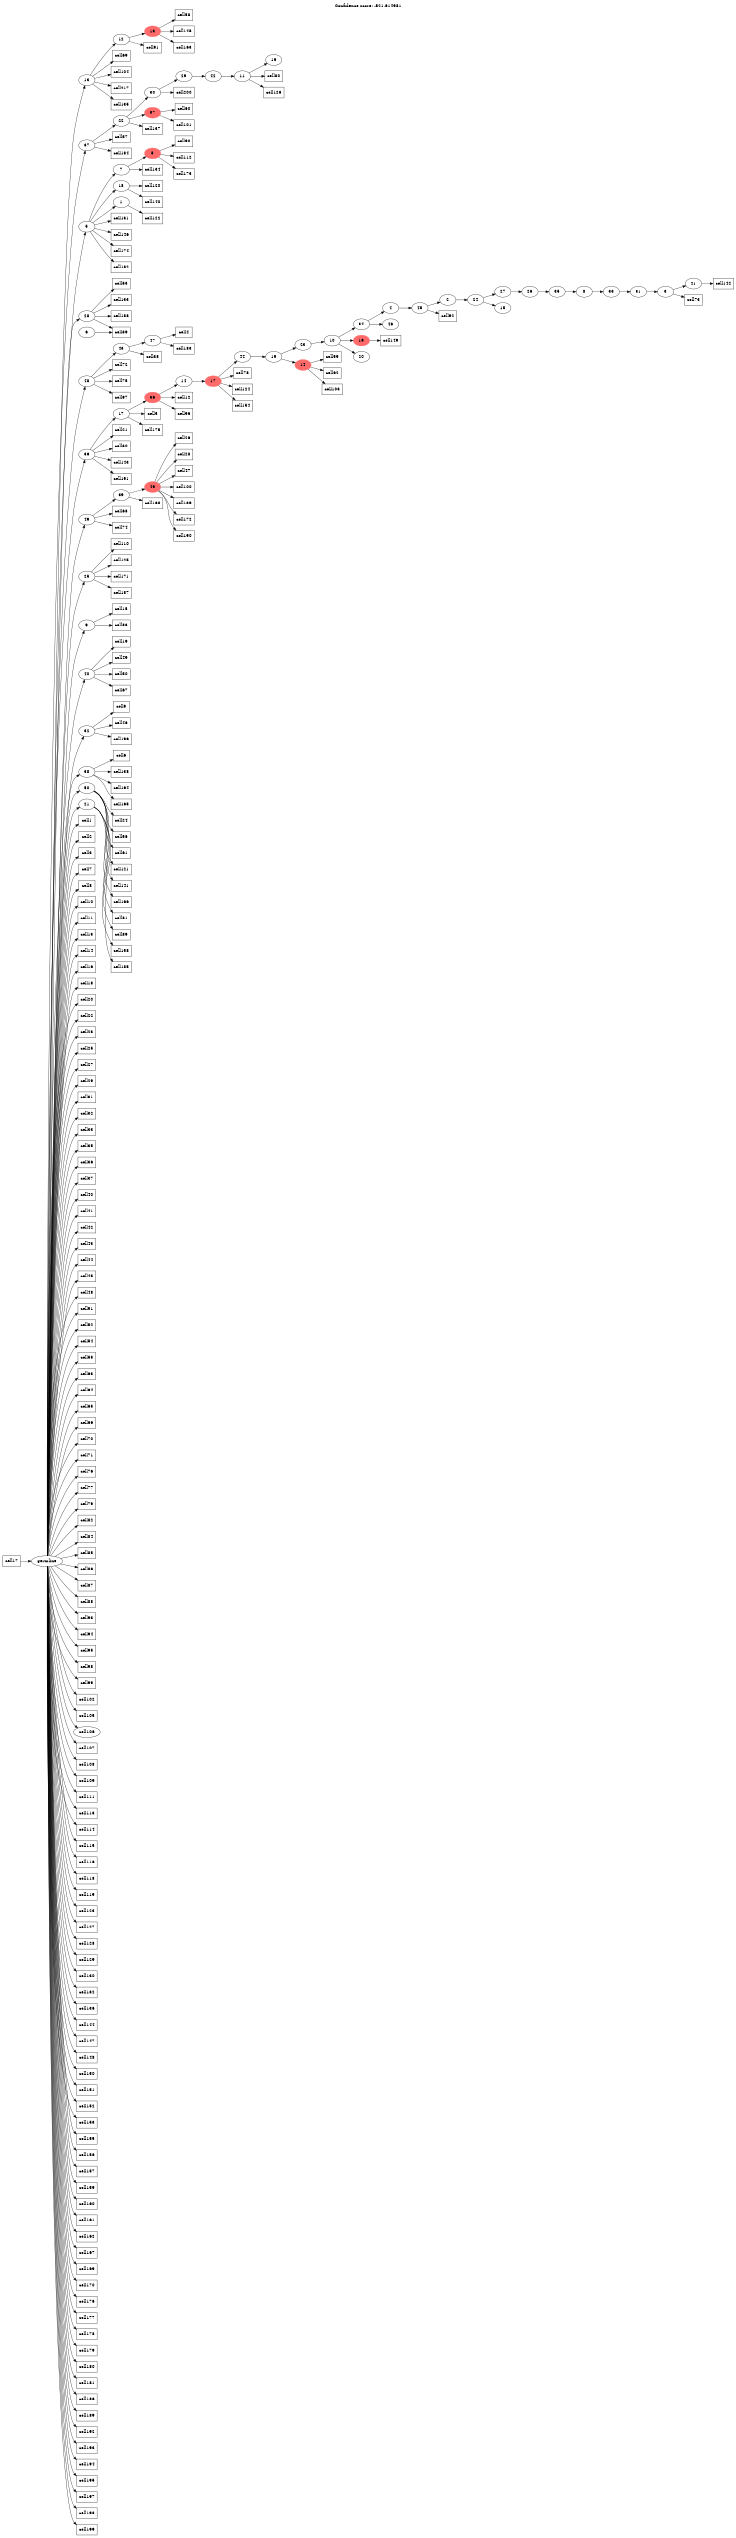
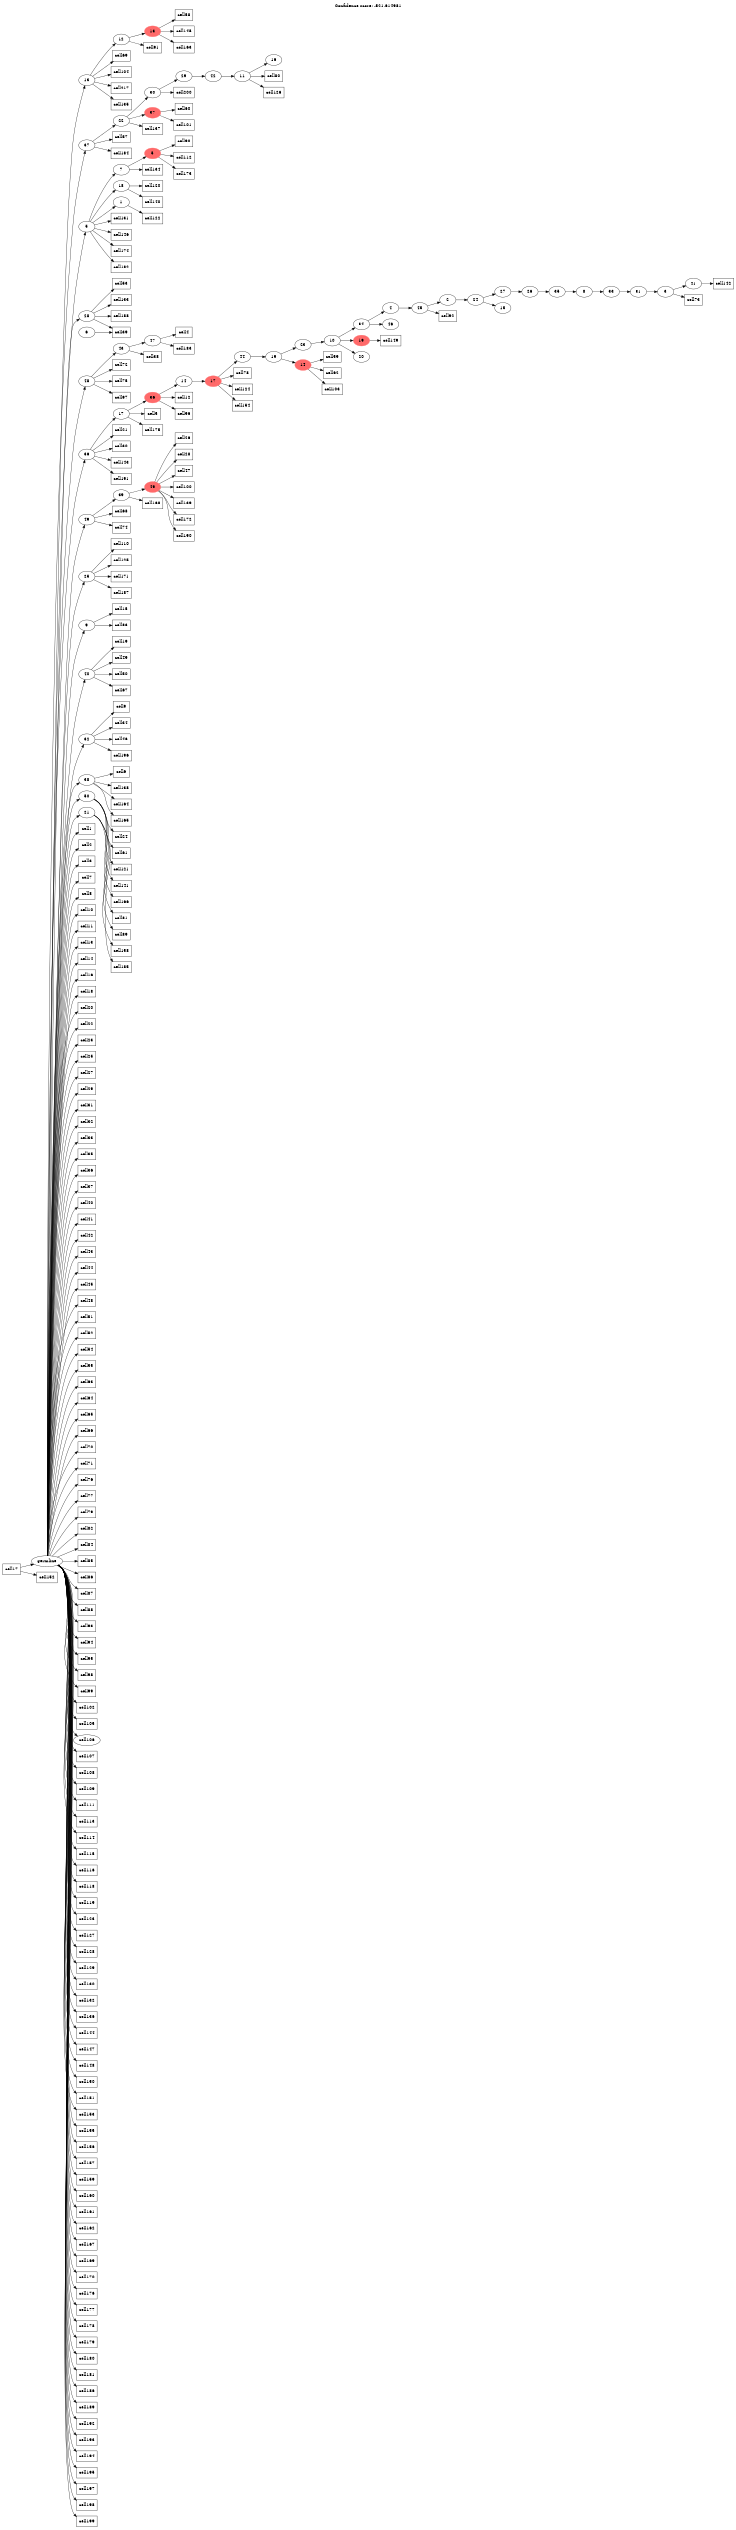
node "cell34": added
node "cell56": removed
edge "germline" -> "cell152": now "cell17" -> "cell152"
